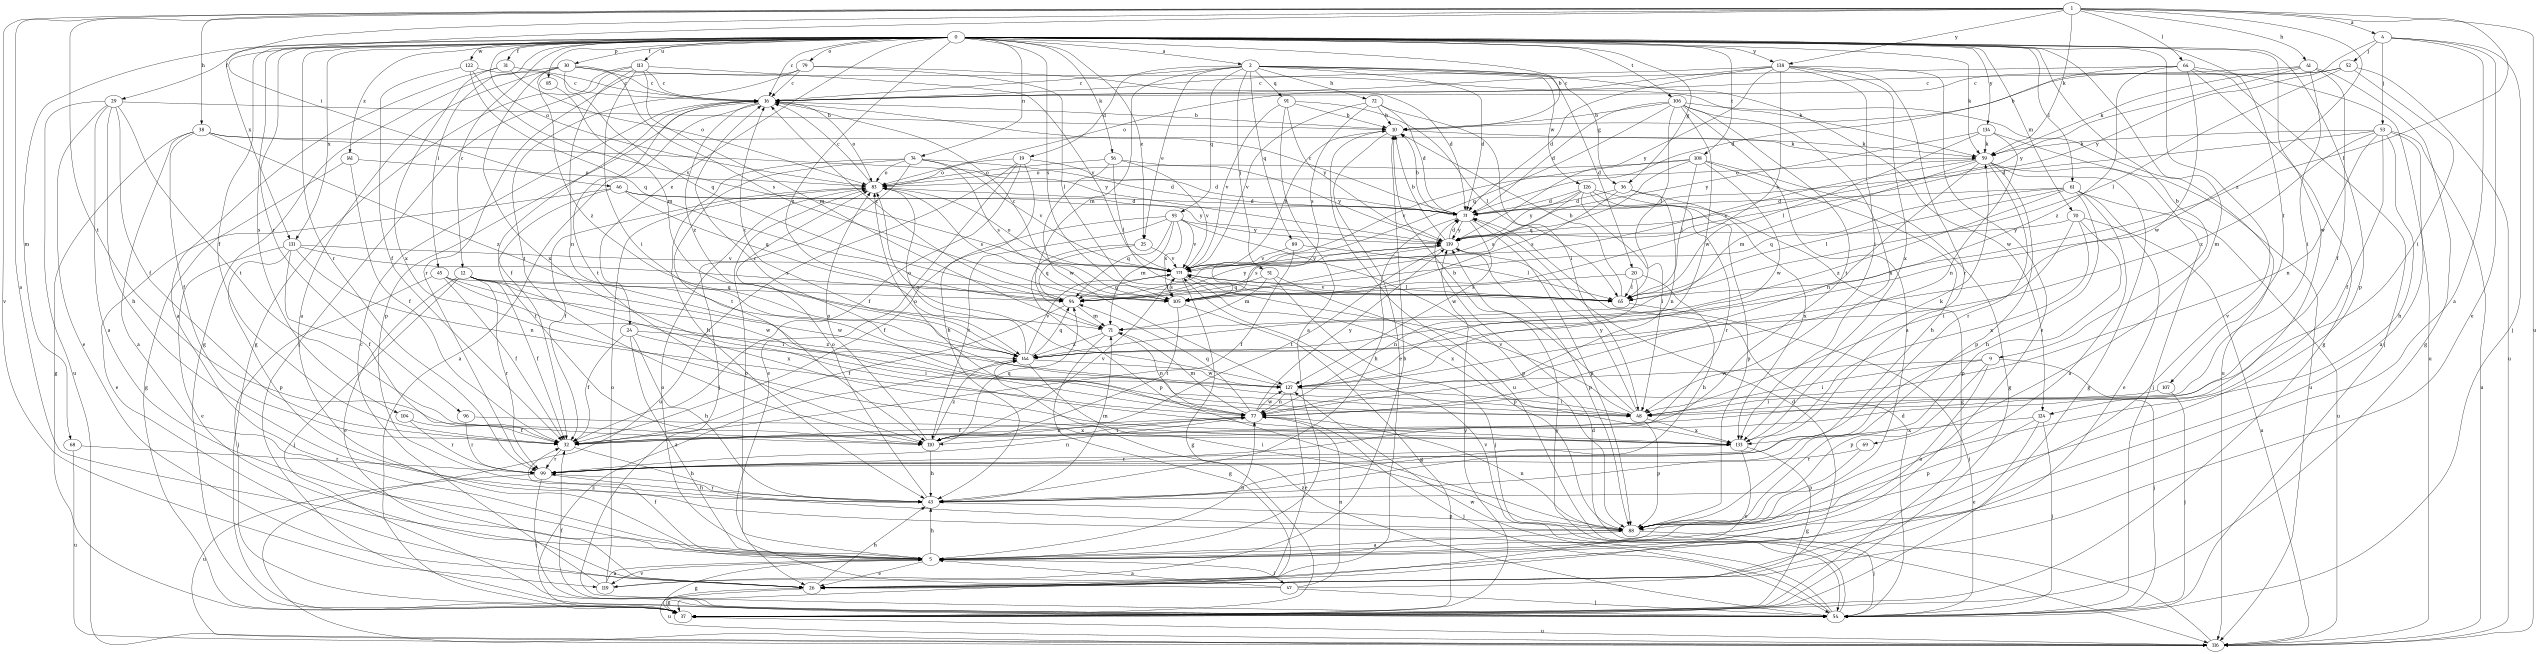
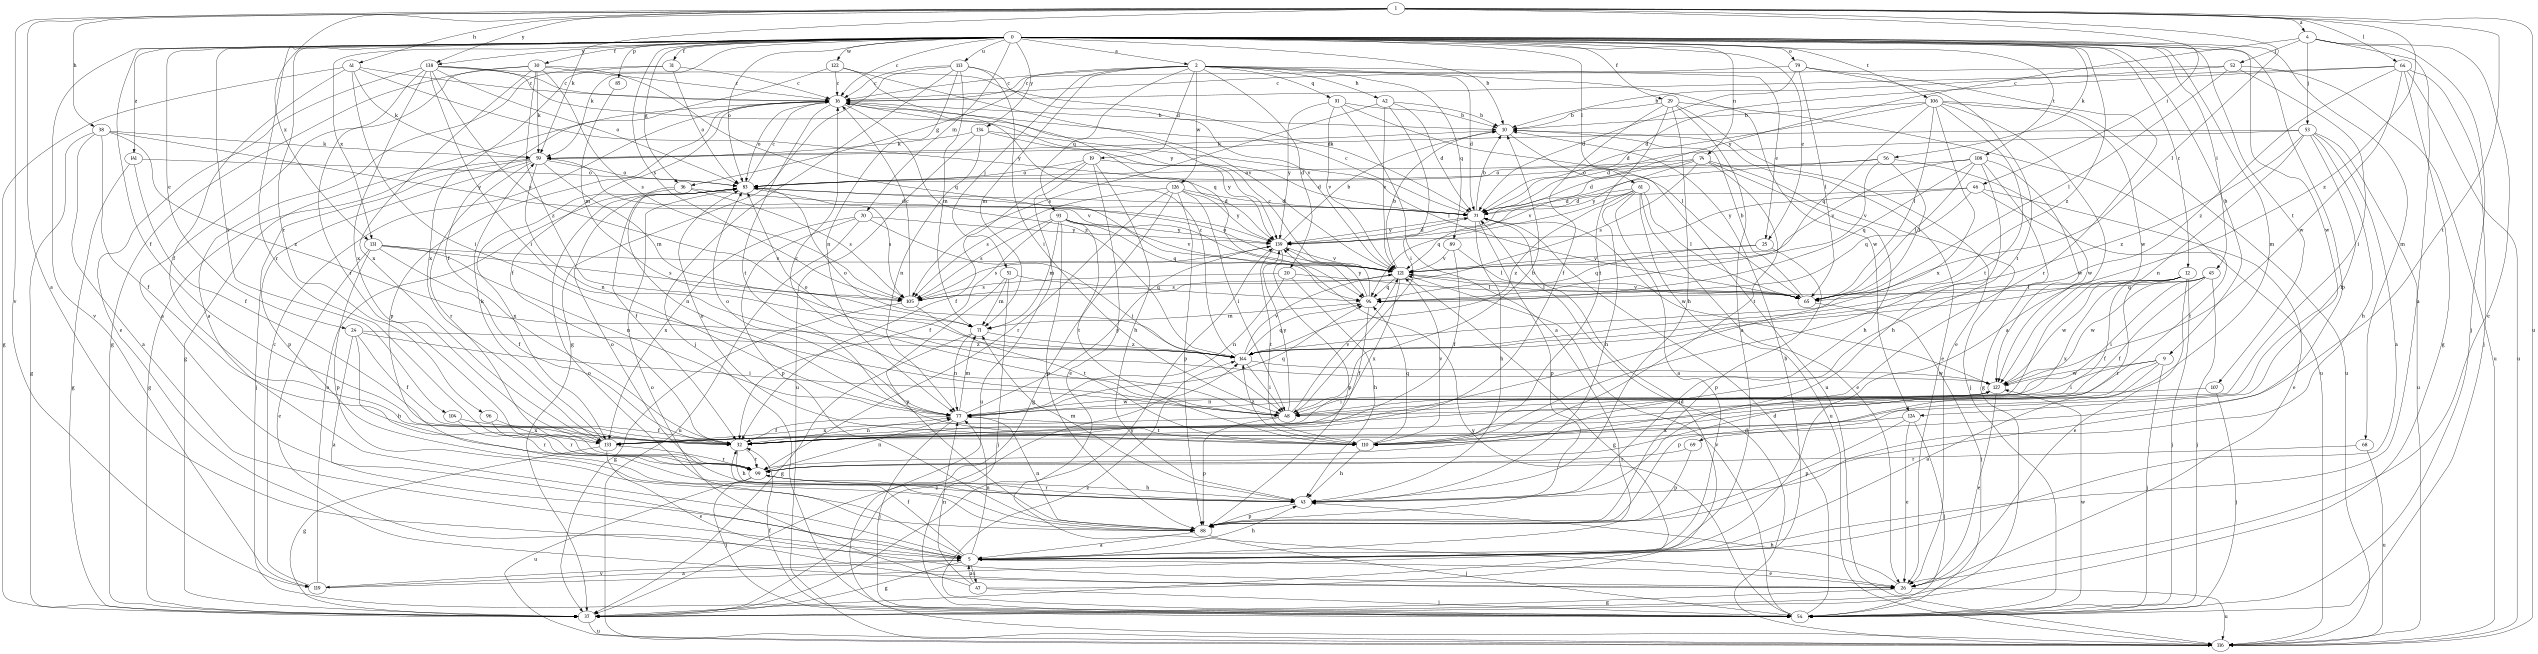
node "72": label "72" -> "42"
edge "16" -> "37": label "a" -> "g"
edge "144" -> "88": now "144" -> "48"
